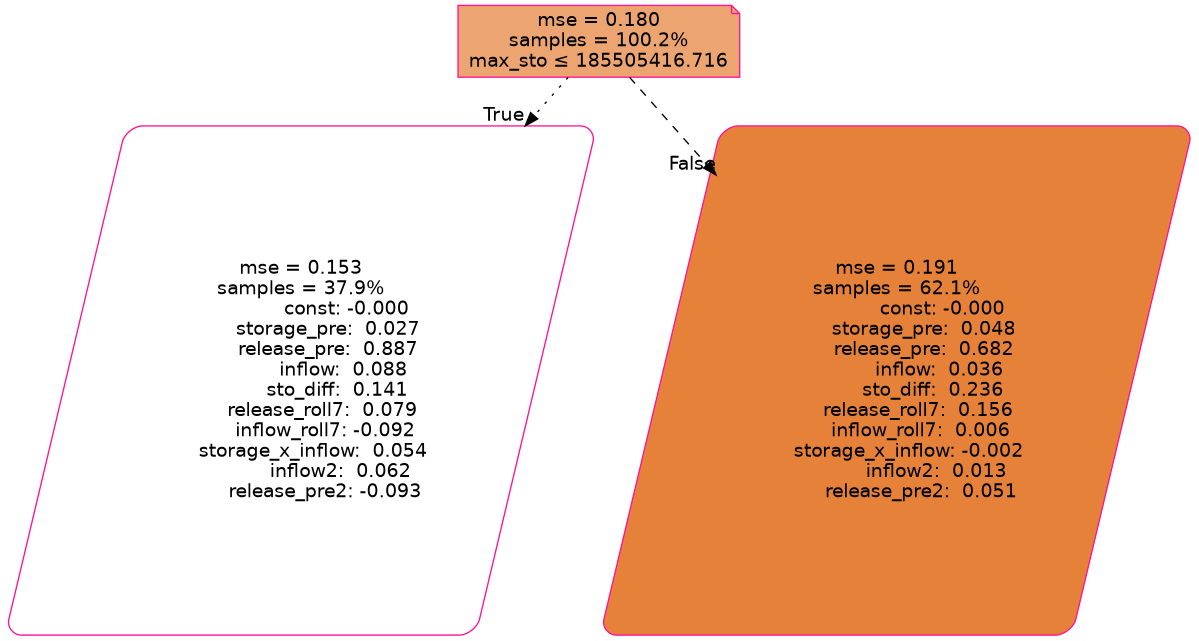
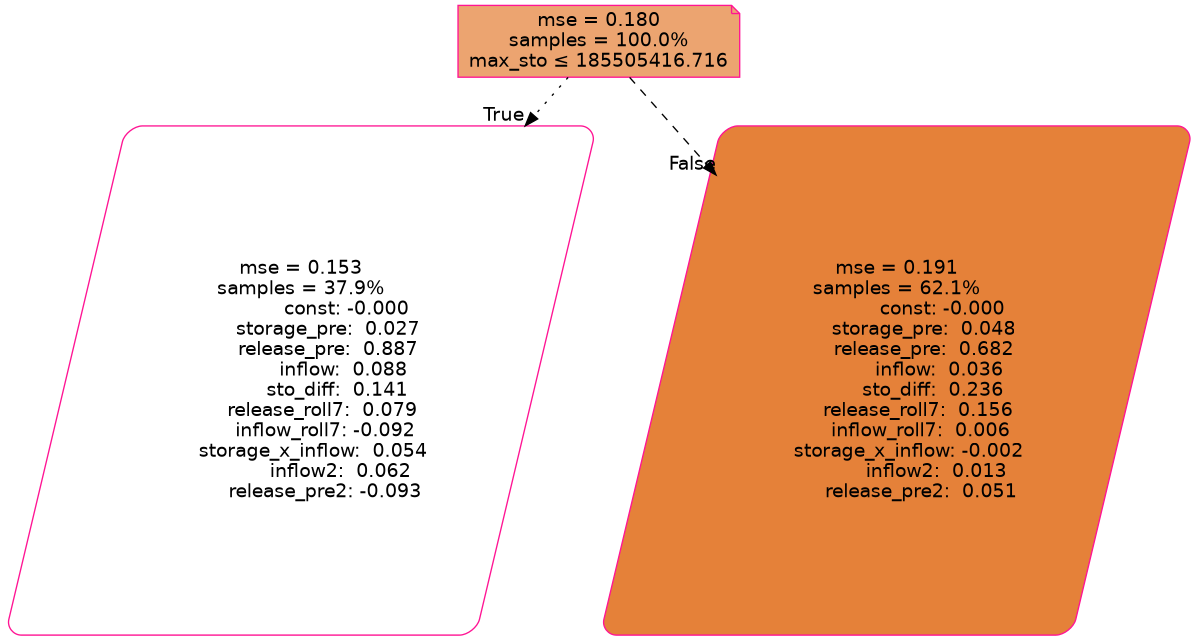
node "mse = 0.180 samples = 100.2% max_sto ≤ 185505416.716": label "mse = 0.180 samples = 100.2% max_sto ≤ 185505416.716" -> "mse = 0.180 samples = 100.0% max_sto ≤ 185505416.716"
